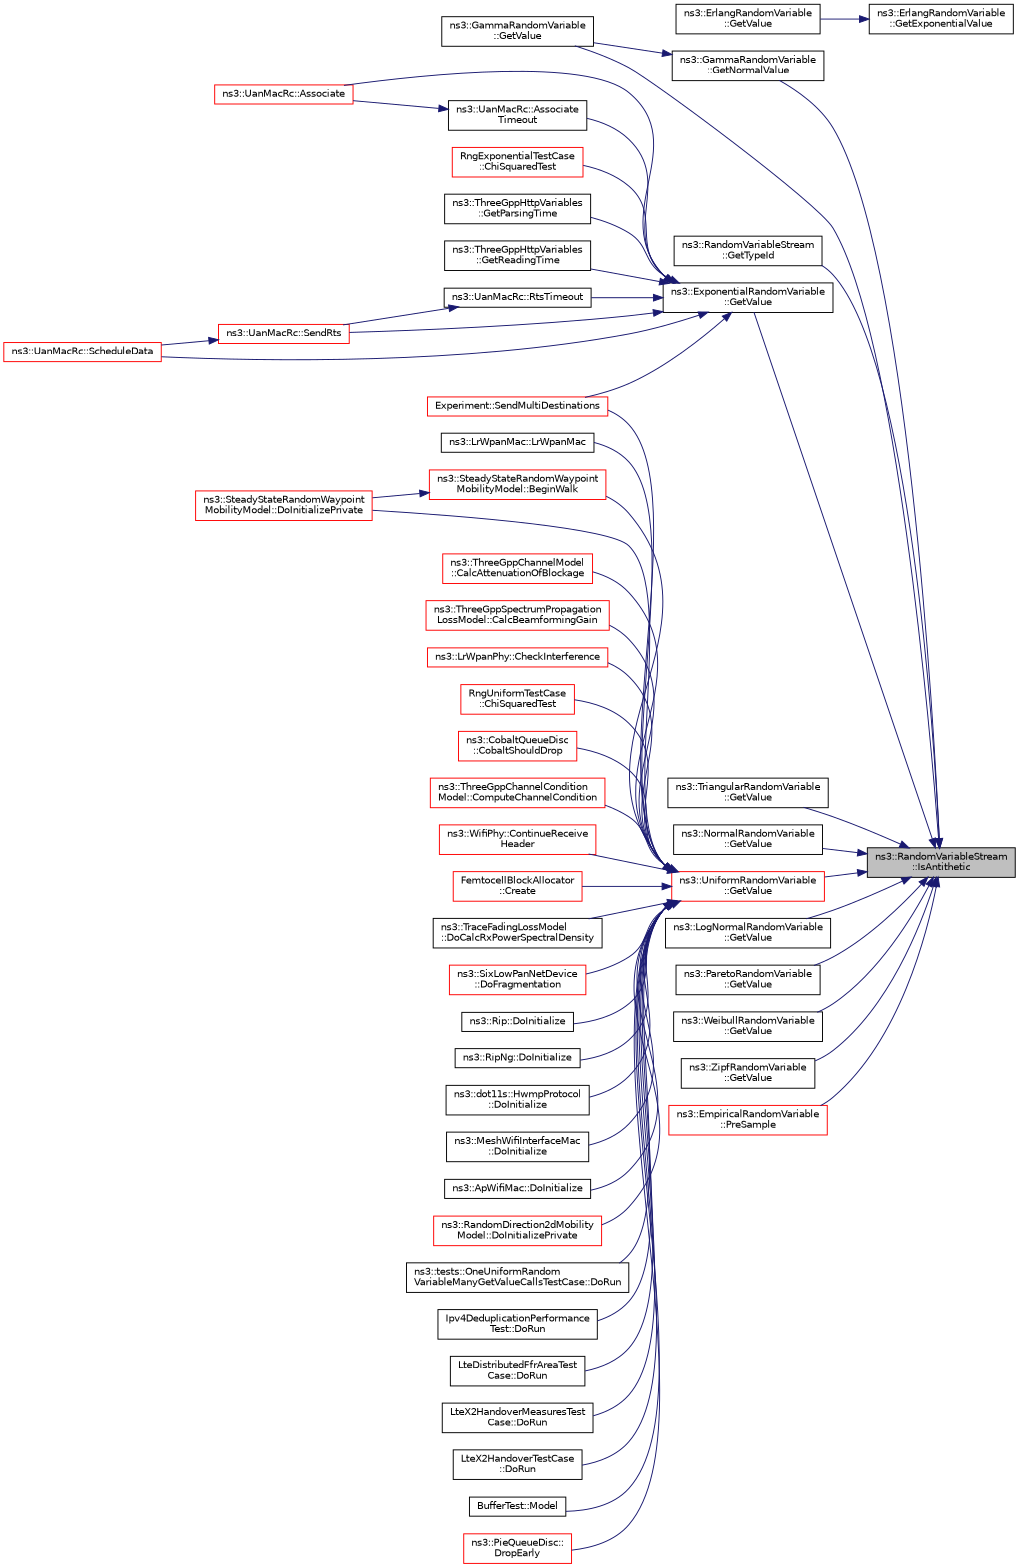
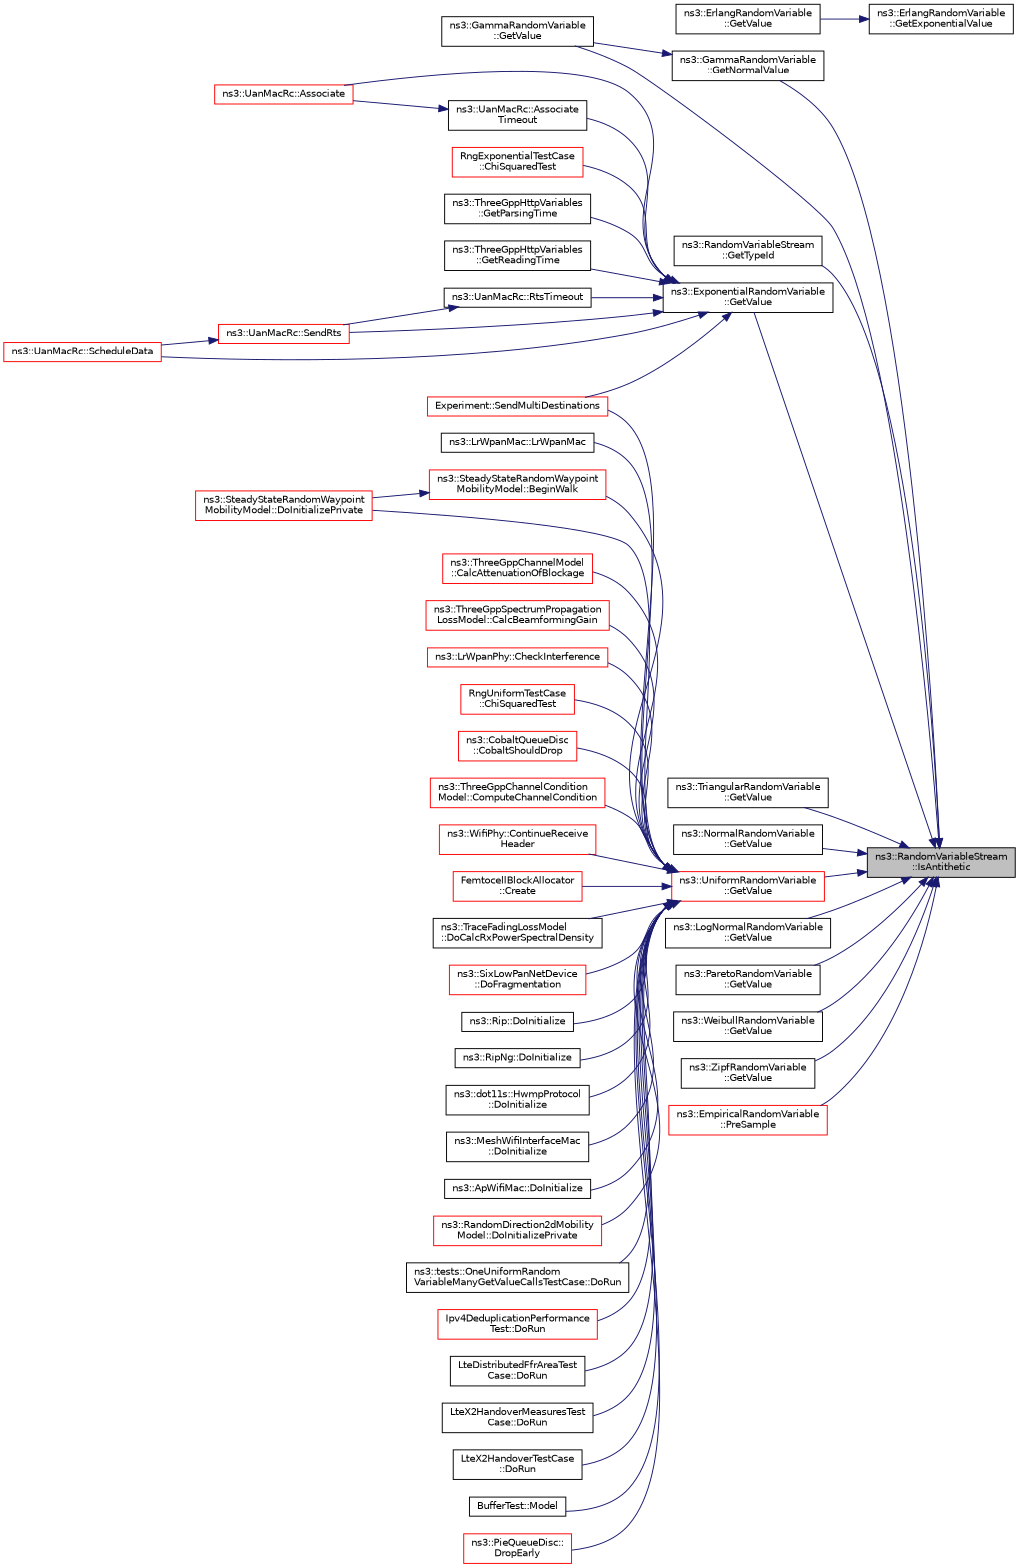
node "Ipv4DeduplicationPerformance Test::DoRun": color black -> red
